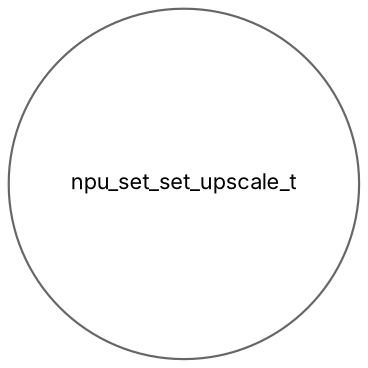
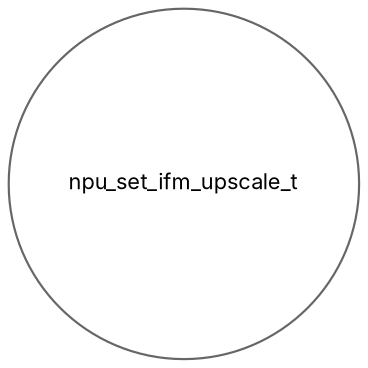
node "npu_set_set_upscale_t": label "npu_set_set_upscale_t" -> "npu_set_ifm_upscale_t"
